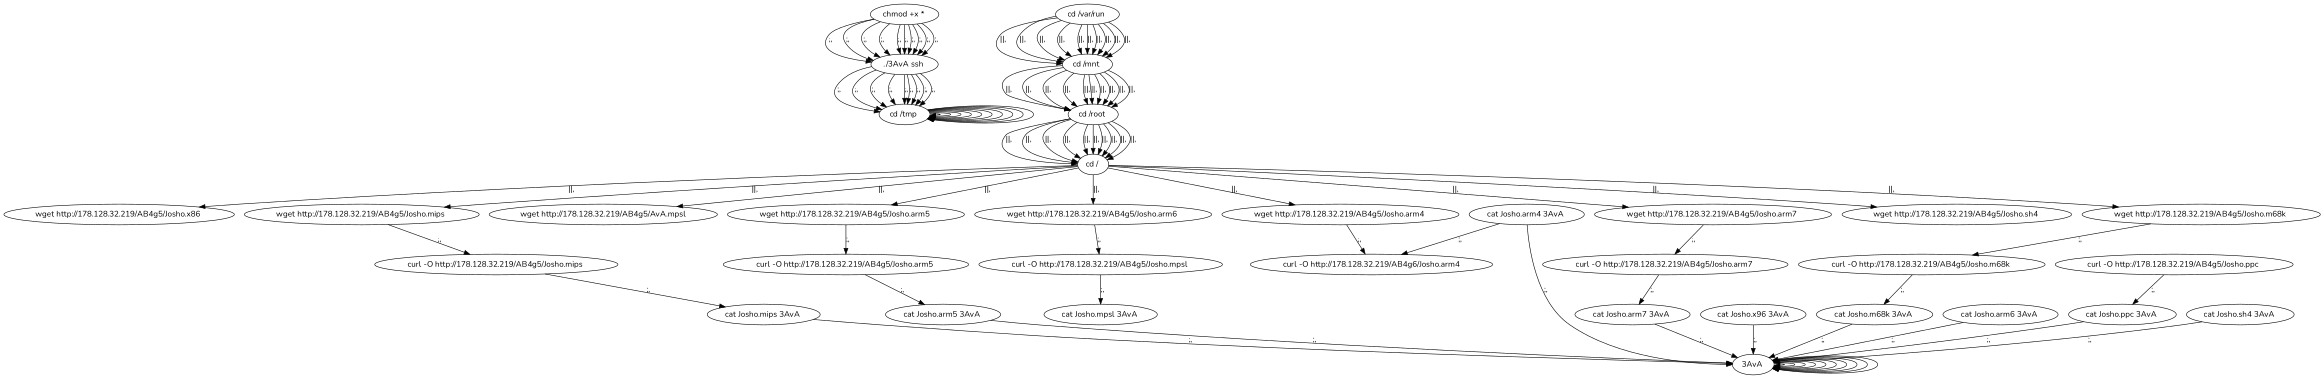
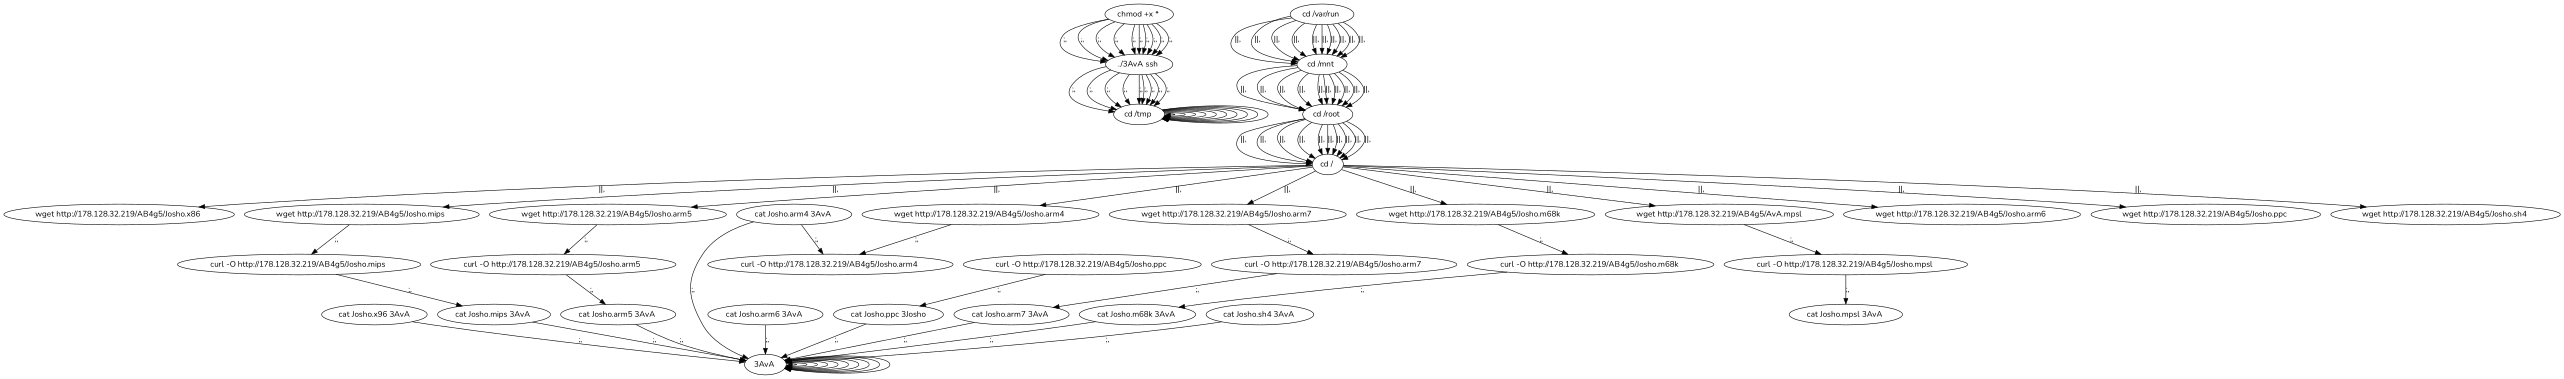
node "wget http://178.128.32.219/AB4g5/Josho.ppc": added
edge "wget http://178.128.32.219/AB4g5/Josho.arm6" -> "curl -O http://178.128.32.219/AB4g5/Josho.mpsl": now "wget http://178.128.32.219/AB4g5/AvA.mpsl" -> "curl -O http://178.128.32.219/AB4g5/Josho.mpsl"
node "curl -O http://178.128.32.219/AB4g6/Josho.arm4": label "curl -O http://178.128.32.219/AB4g6/Josho.arm4" -> "curl -O http://178.128.32.219/AB4g5/Josho.arm4"
node "cat Josho.ppc 3AvA": label "cat Josho.ppc 3AvA" -> "cat Josho.ppc 3Josho"
